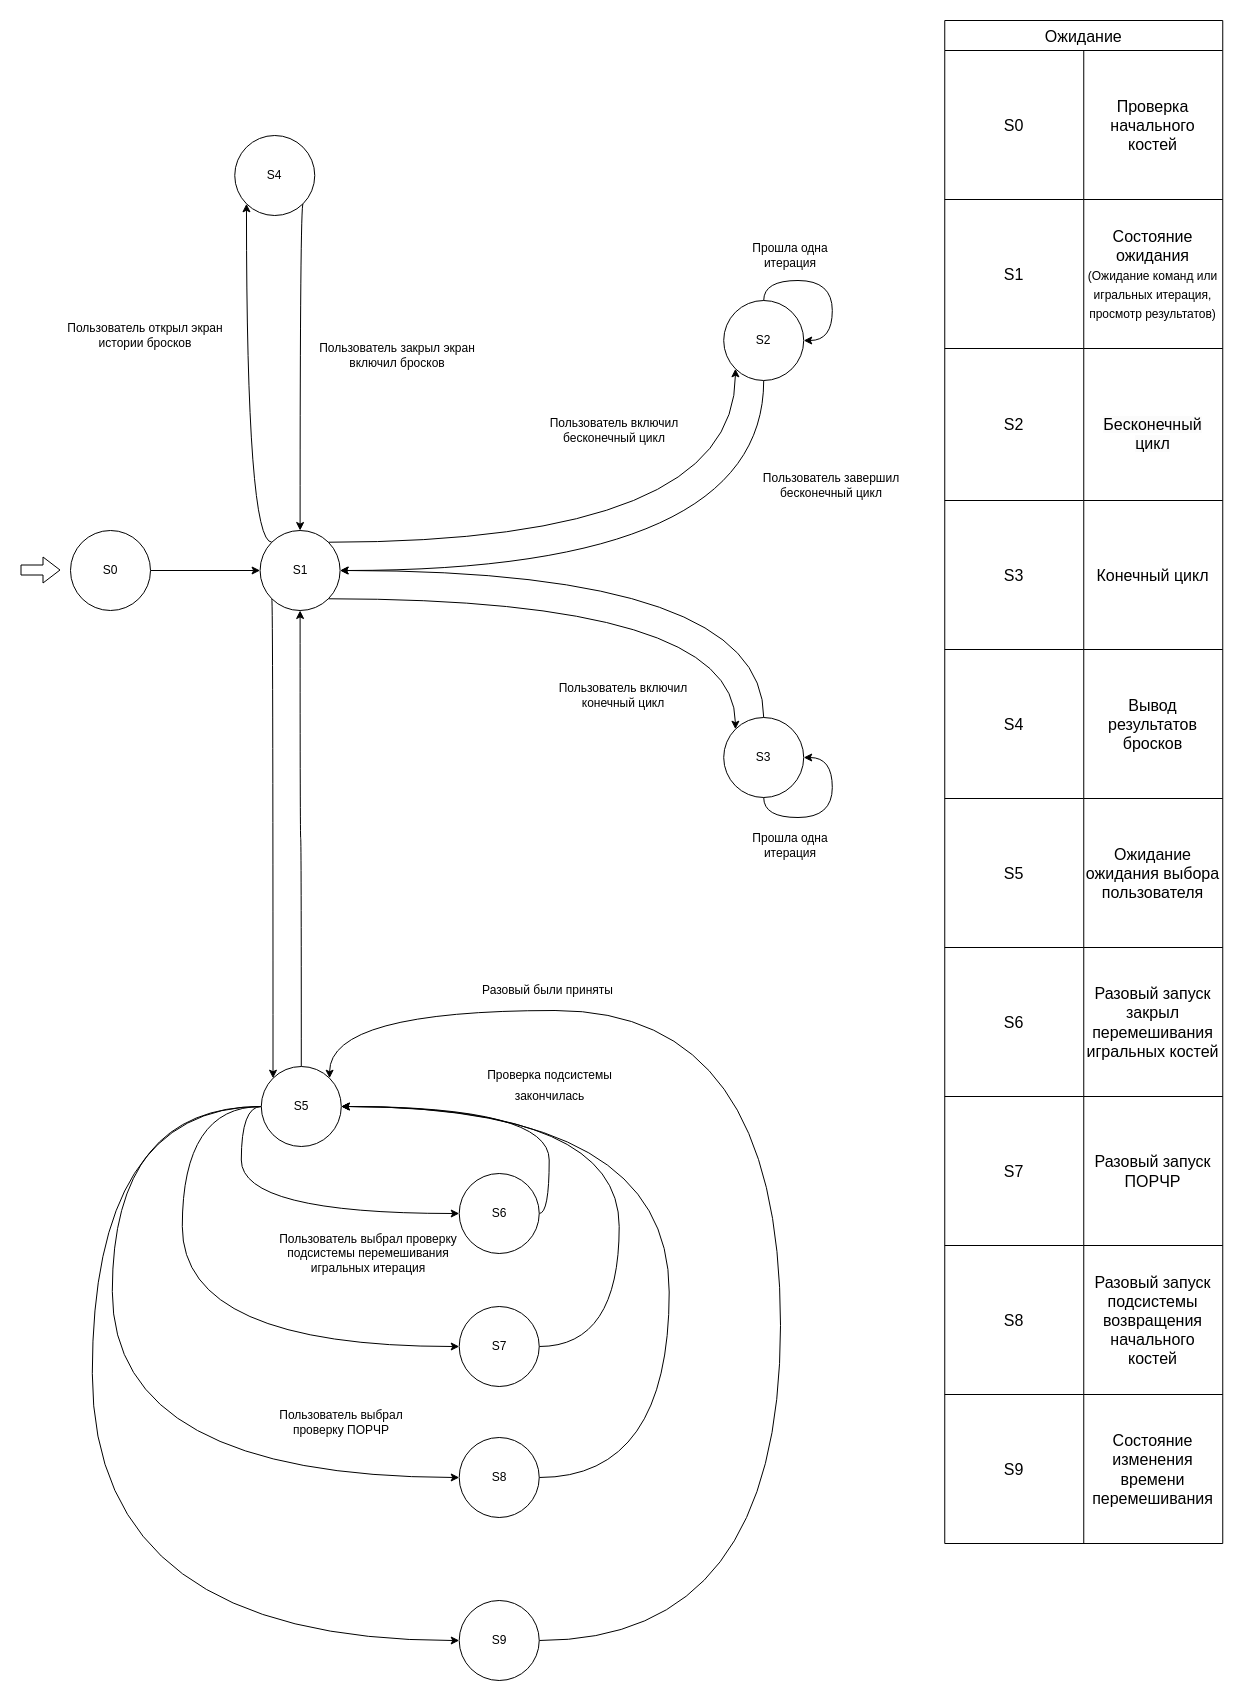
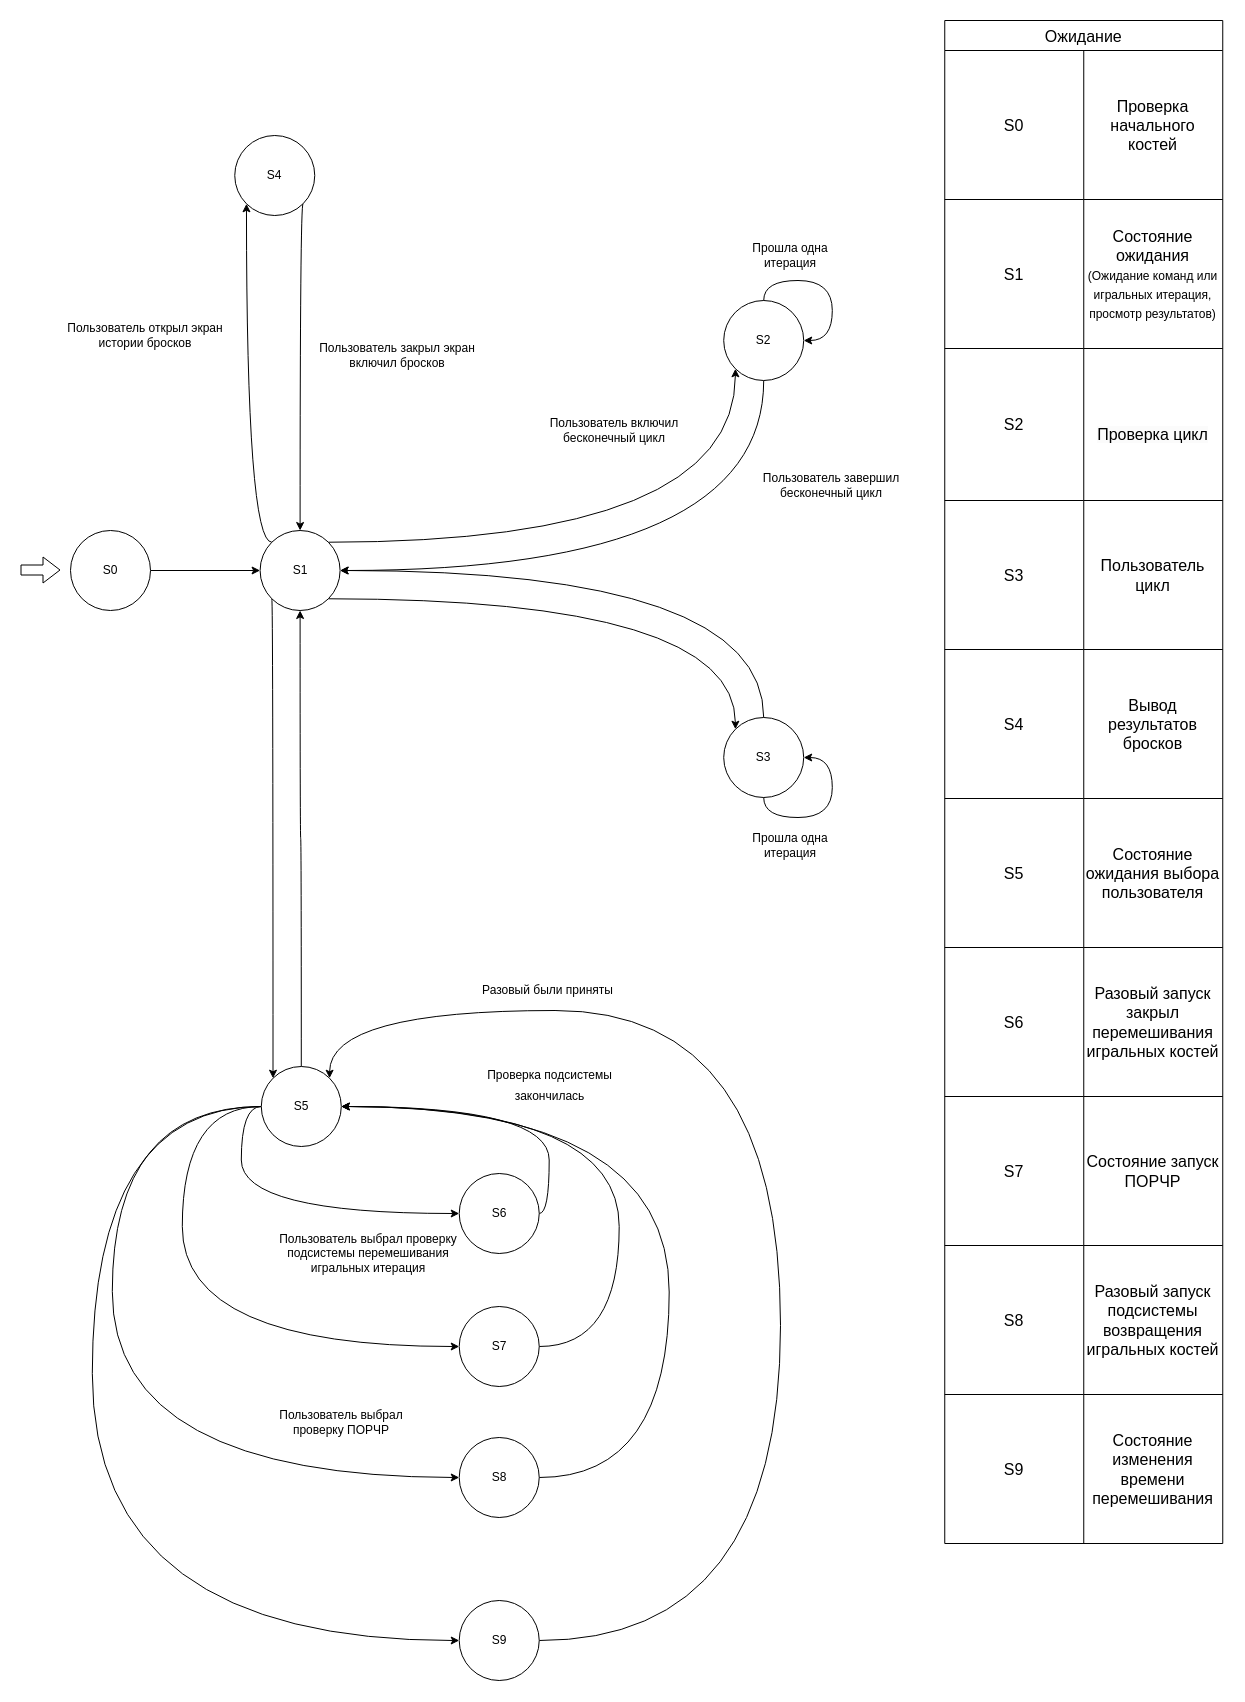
node "Бесконечный цикл": label "Бесконечный цикл" -> "Проверка цикл"
node "Конечный цикл": label "Конечный цикл" -> "Пользователь цикл"
node "Пользователь включил конечный цикл": removed
node "Ожидание ожидания выбора пользователя": label "Ожидание ожидания выбора пользователя" -> "Состояние ожидания выбора пользователя"
node "Разовый запуск ПОРЧР": label "Разовый запуск ПОРЧР" -> "Состояние запуск ПОРЧР"
node "Разовый запуск подсистемы возвращения начального костей": label "Разовый запуск подсистемы возвращения начального костей" -> "Разовый запуск подсистемы возвращения игральных костей"
